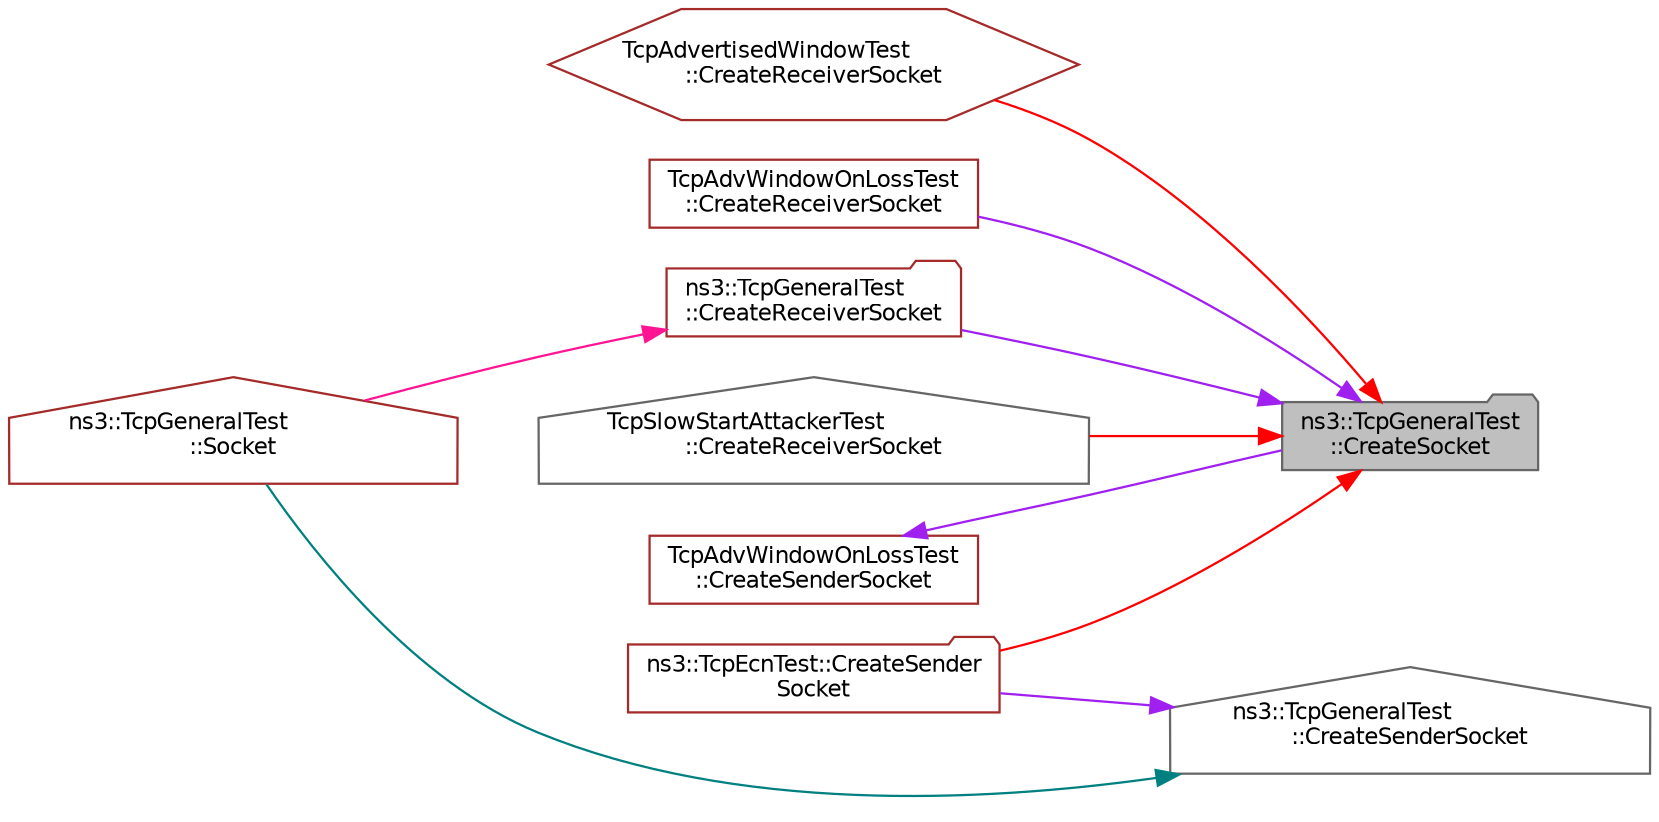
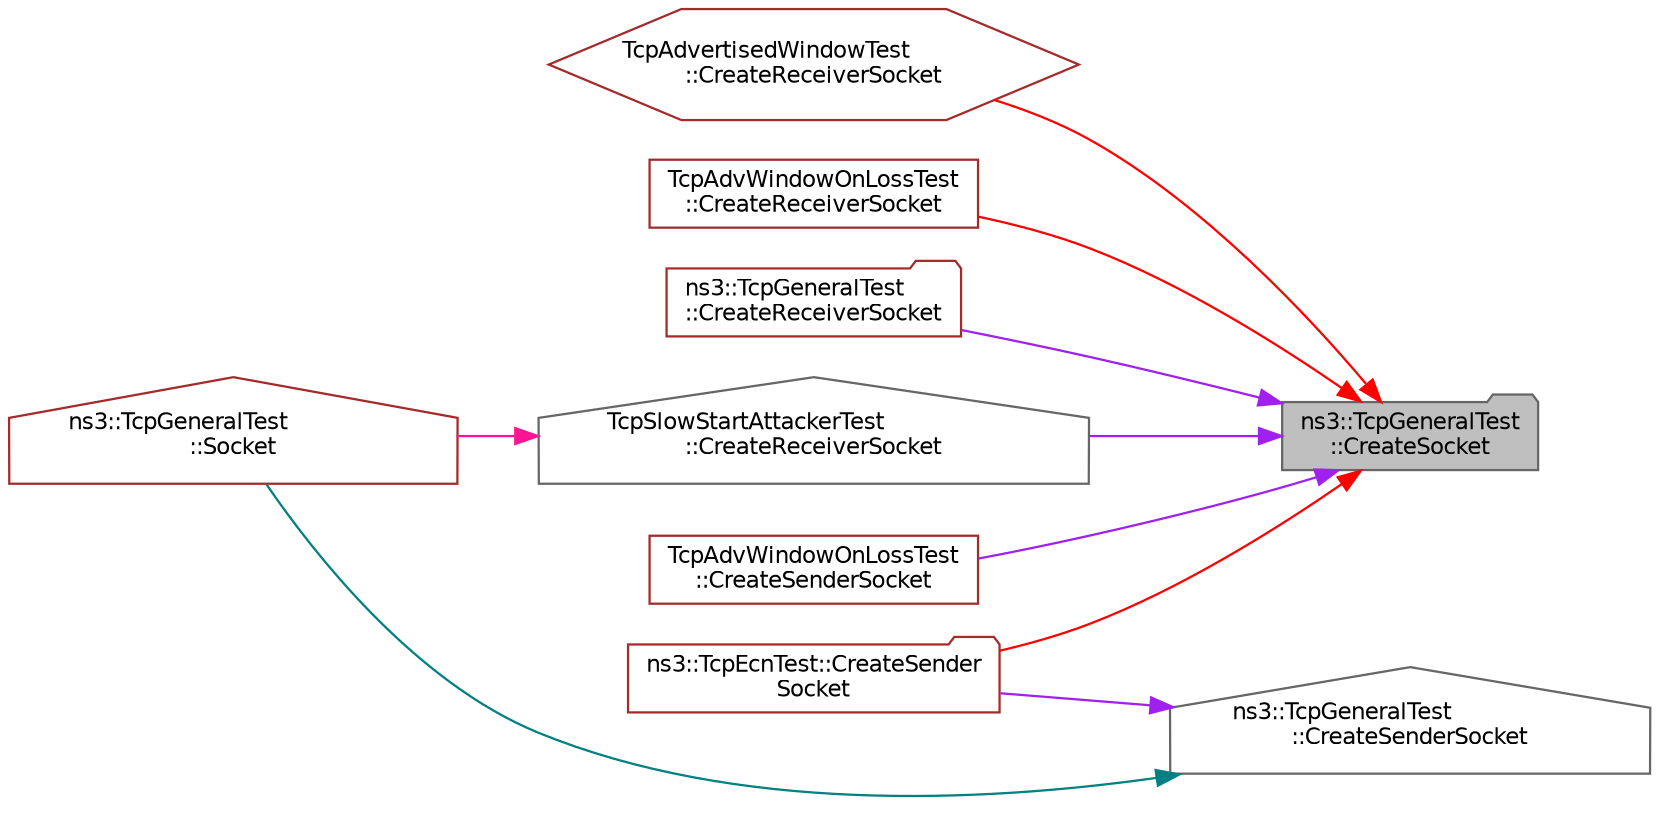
edge "TcpAdvWindowOnLossTest ::CreateReceiverSocket" -> "ns3::TcpGeneralTest ::CreateSocket": color purple -> red
edge "ns3::TcpGeneralTest ::Socket" -> "ns3::TcpGeneralTest ::CreateReceiverSocket": now "ns3::TcpGeneralTest ::Socket" -> "TcpSlowStartAttackerTest ::CreateReceiverSocket"
edge "TcpSlowStartAttackerTest ::CreateReceiverSocket" -> "ns3::TcpGeneralTest ::CreateSocket": color red -> purple
edge "ns3::TcpGeneralTest ::CreateSocket" -> "TcpAdvWindowOnLossTest ::CreateSenderSocket": reversed
